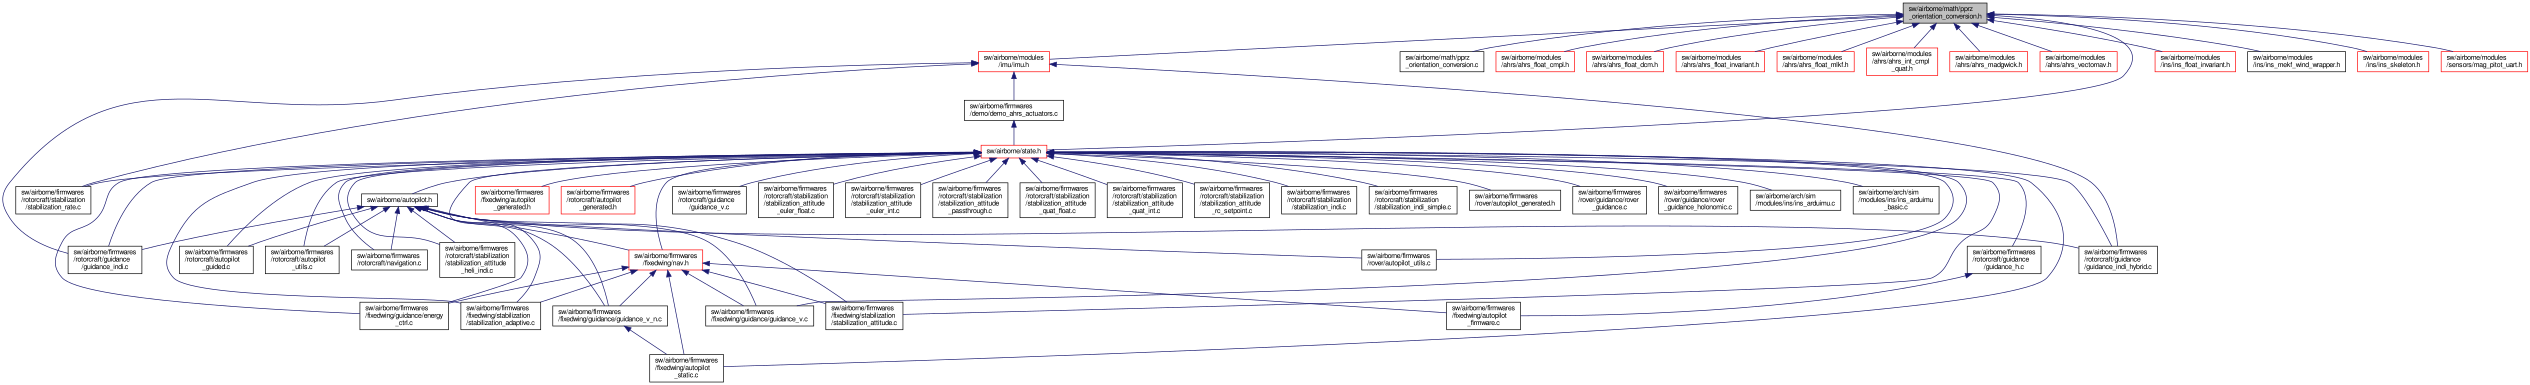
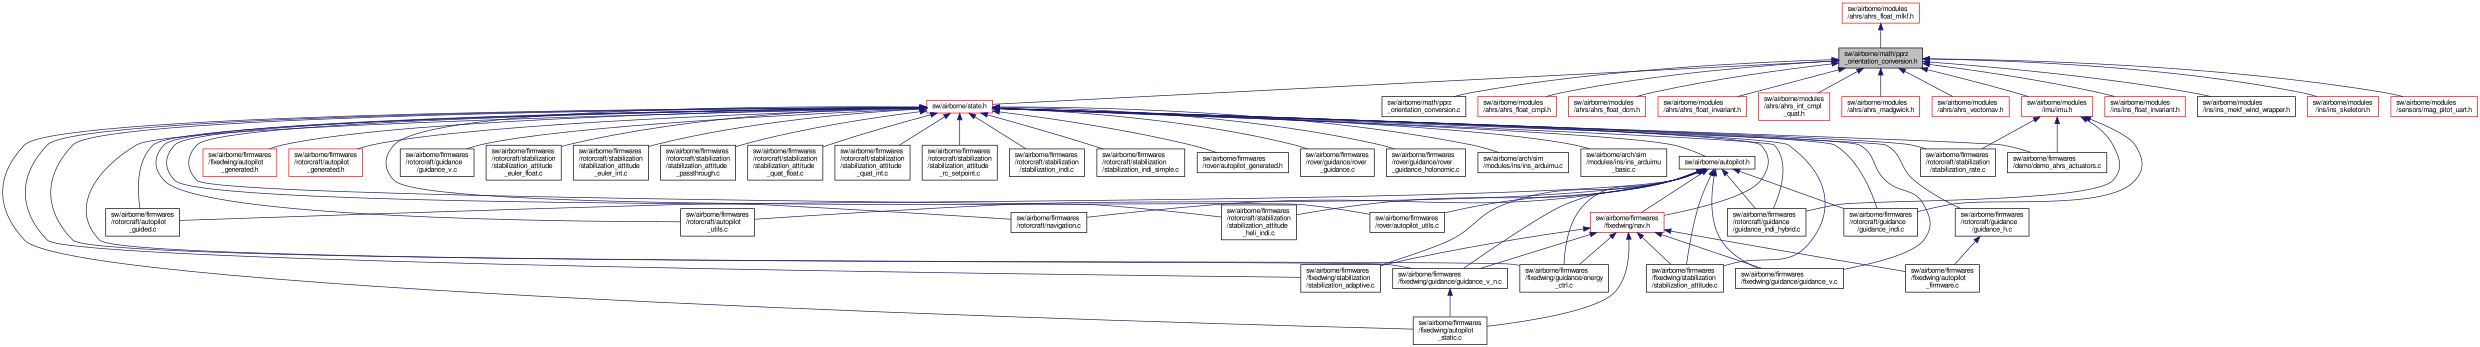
edge "sw/airborne/modules /ahrs/ahrs_float_mlkf.h" -> "sw/airborne/math/pprz _orientation_conversion.h": reversed
edge "sw/airborne/state.h" -> "sw/airborne/firmwares /demo/demo_ahrs_actuators.c": reversed
